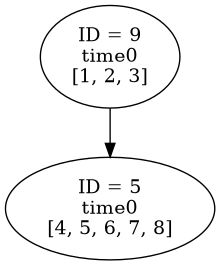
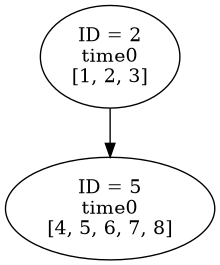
node "ID = 9 time0 [1, 2, 3]": label "ID = 9 time0 [1, 2, 3]" -> "ID = 2 time0 [1, 2, 3]"
